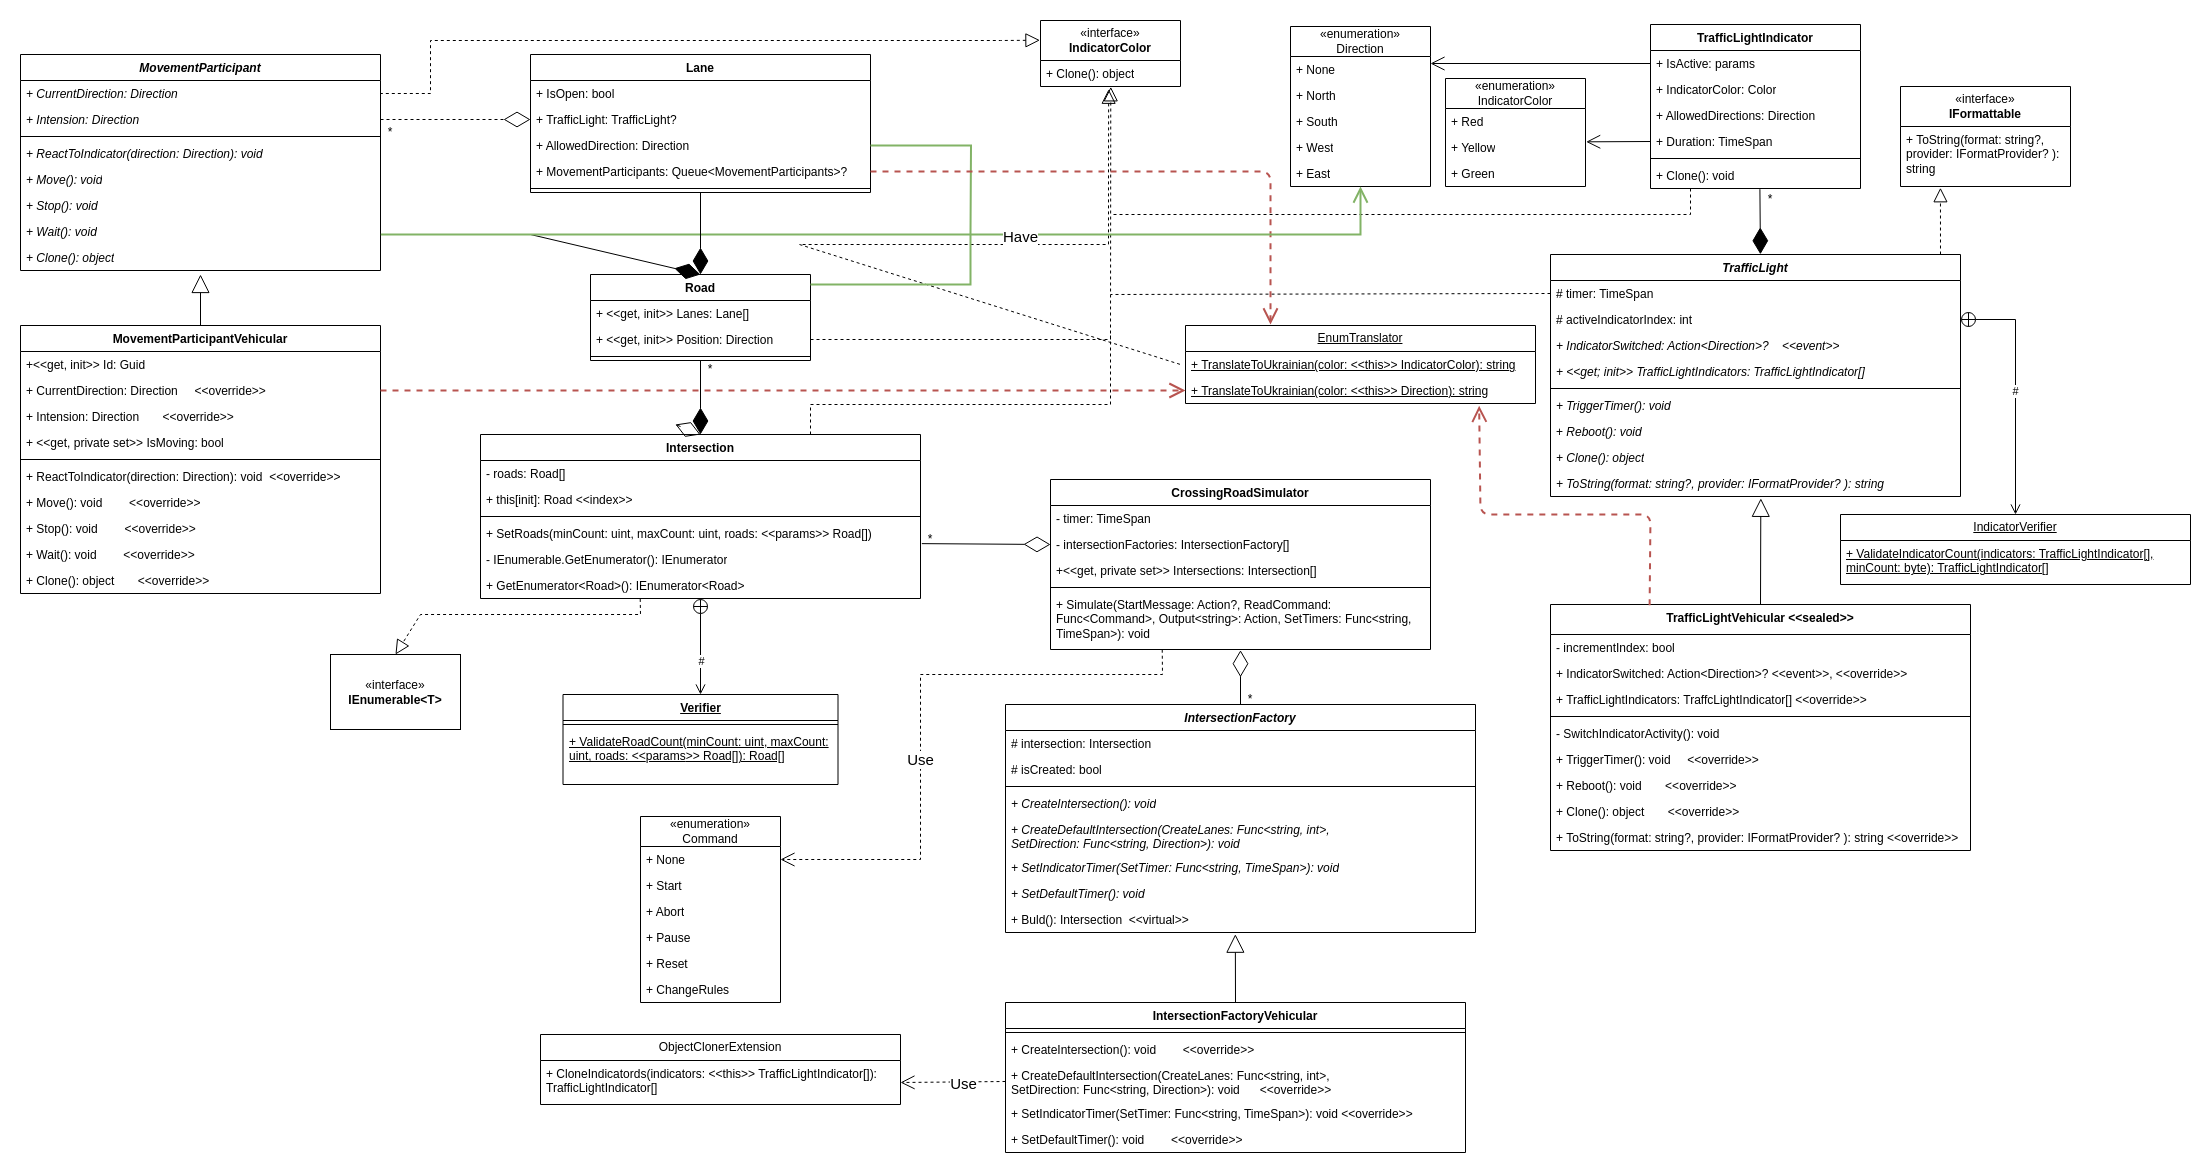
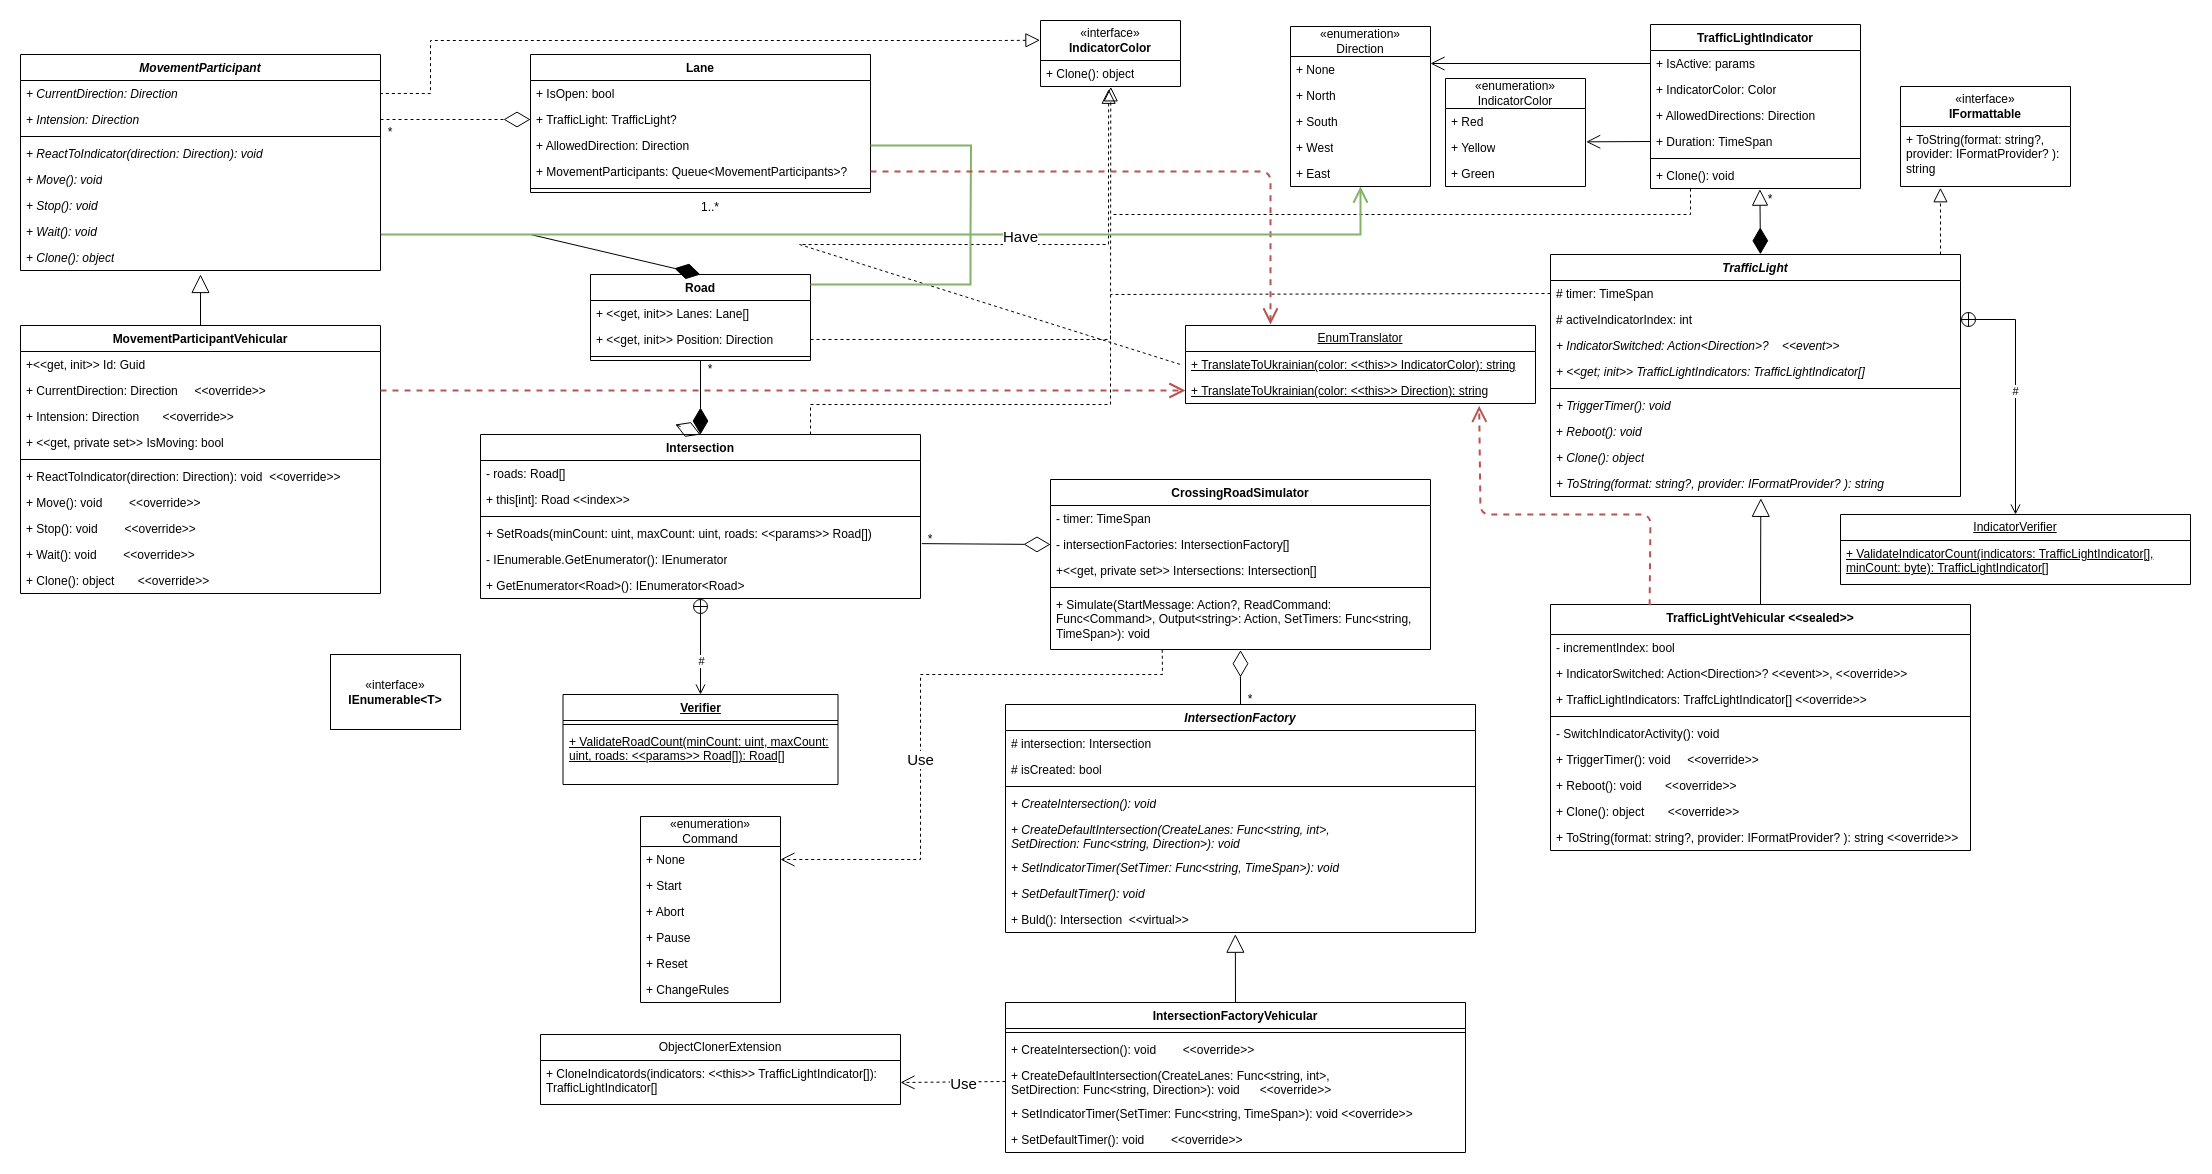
edge "+ Clone(): void" -> "TrafficLight": arrowhead none -> block
node "1..*": added
edge "Lane" -> "Road": removed
node "+ this[init]: Road <<index>>": label "+ this[init]: Road <<index>>" -> "+ this[int]: Road <<index>>"
edge "+ GetEnumerator<Road>(): IEnumerator<Road>" -> "«interface» IEnumerable<T>": removed
